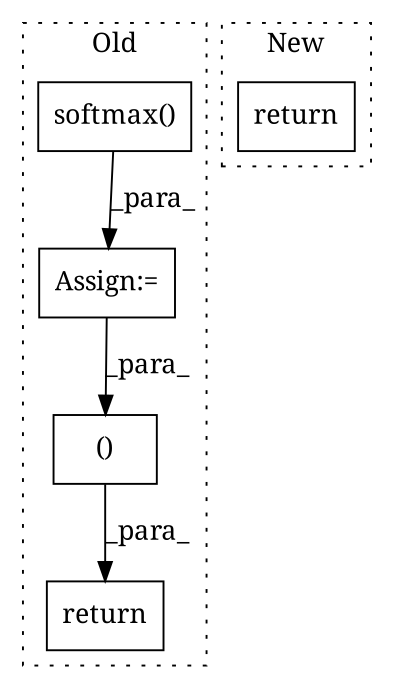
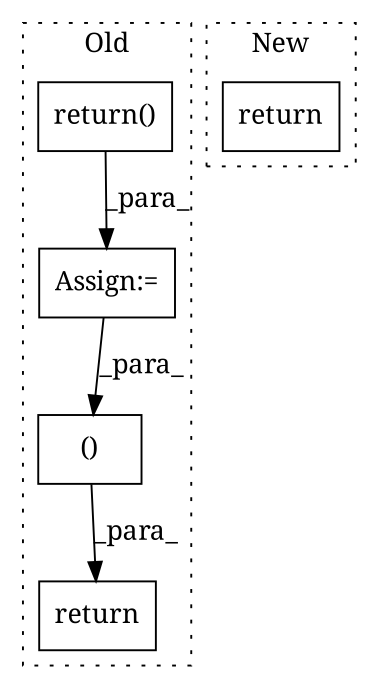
node "softmax()": label "softmax()" -> "return()"
